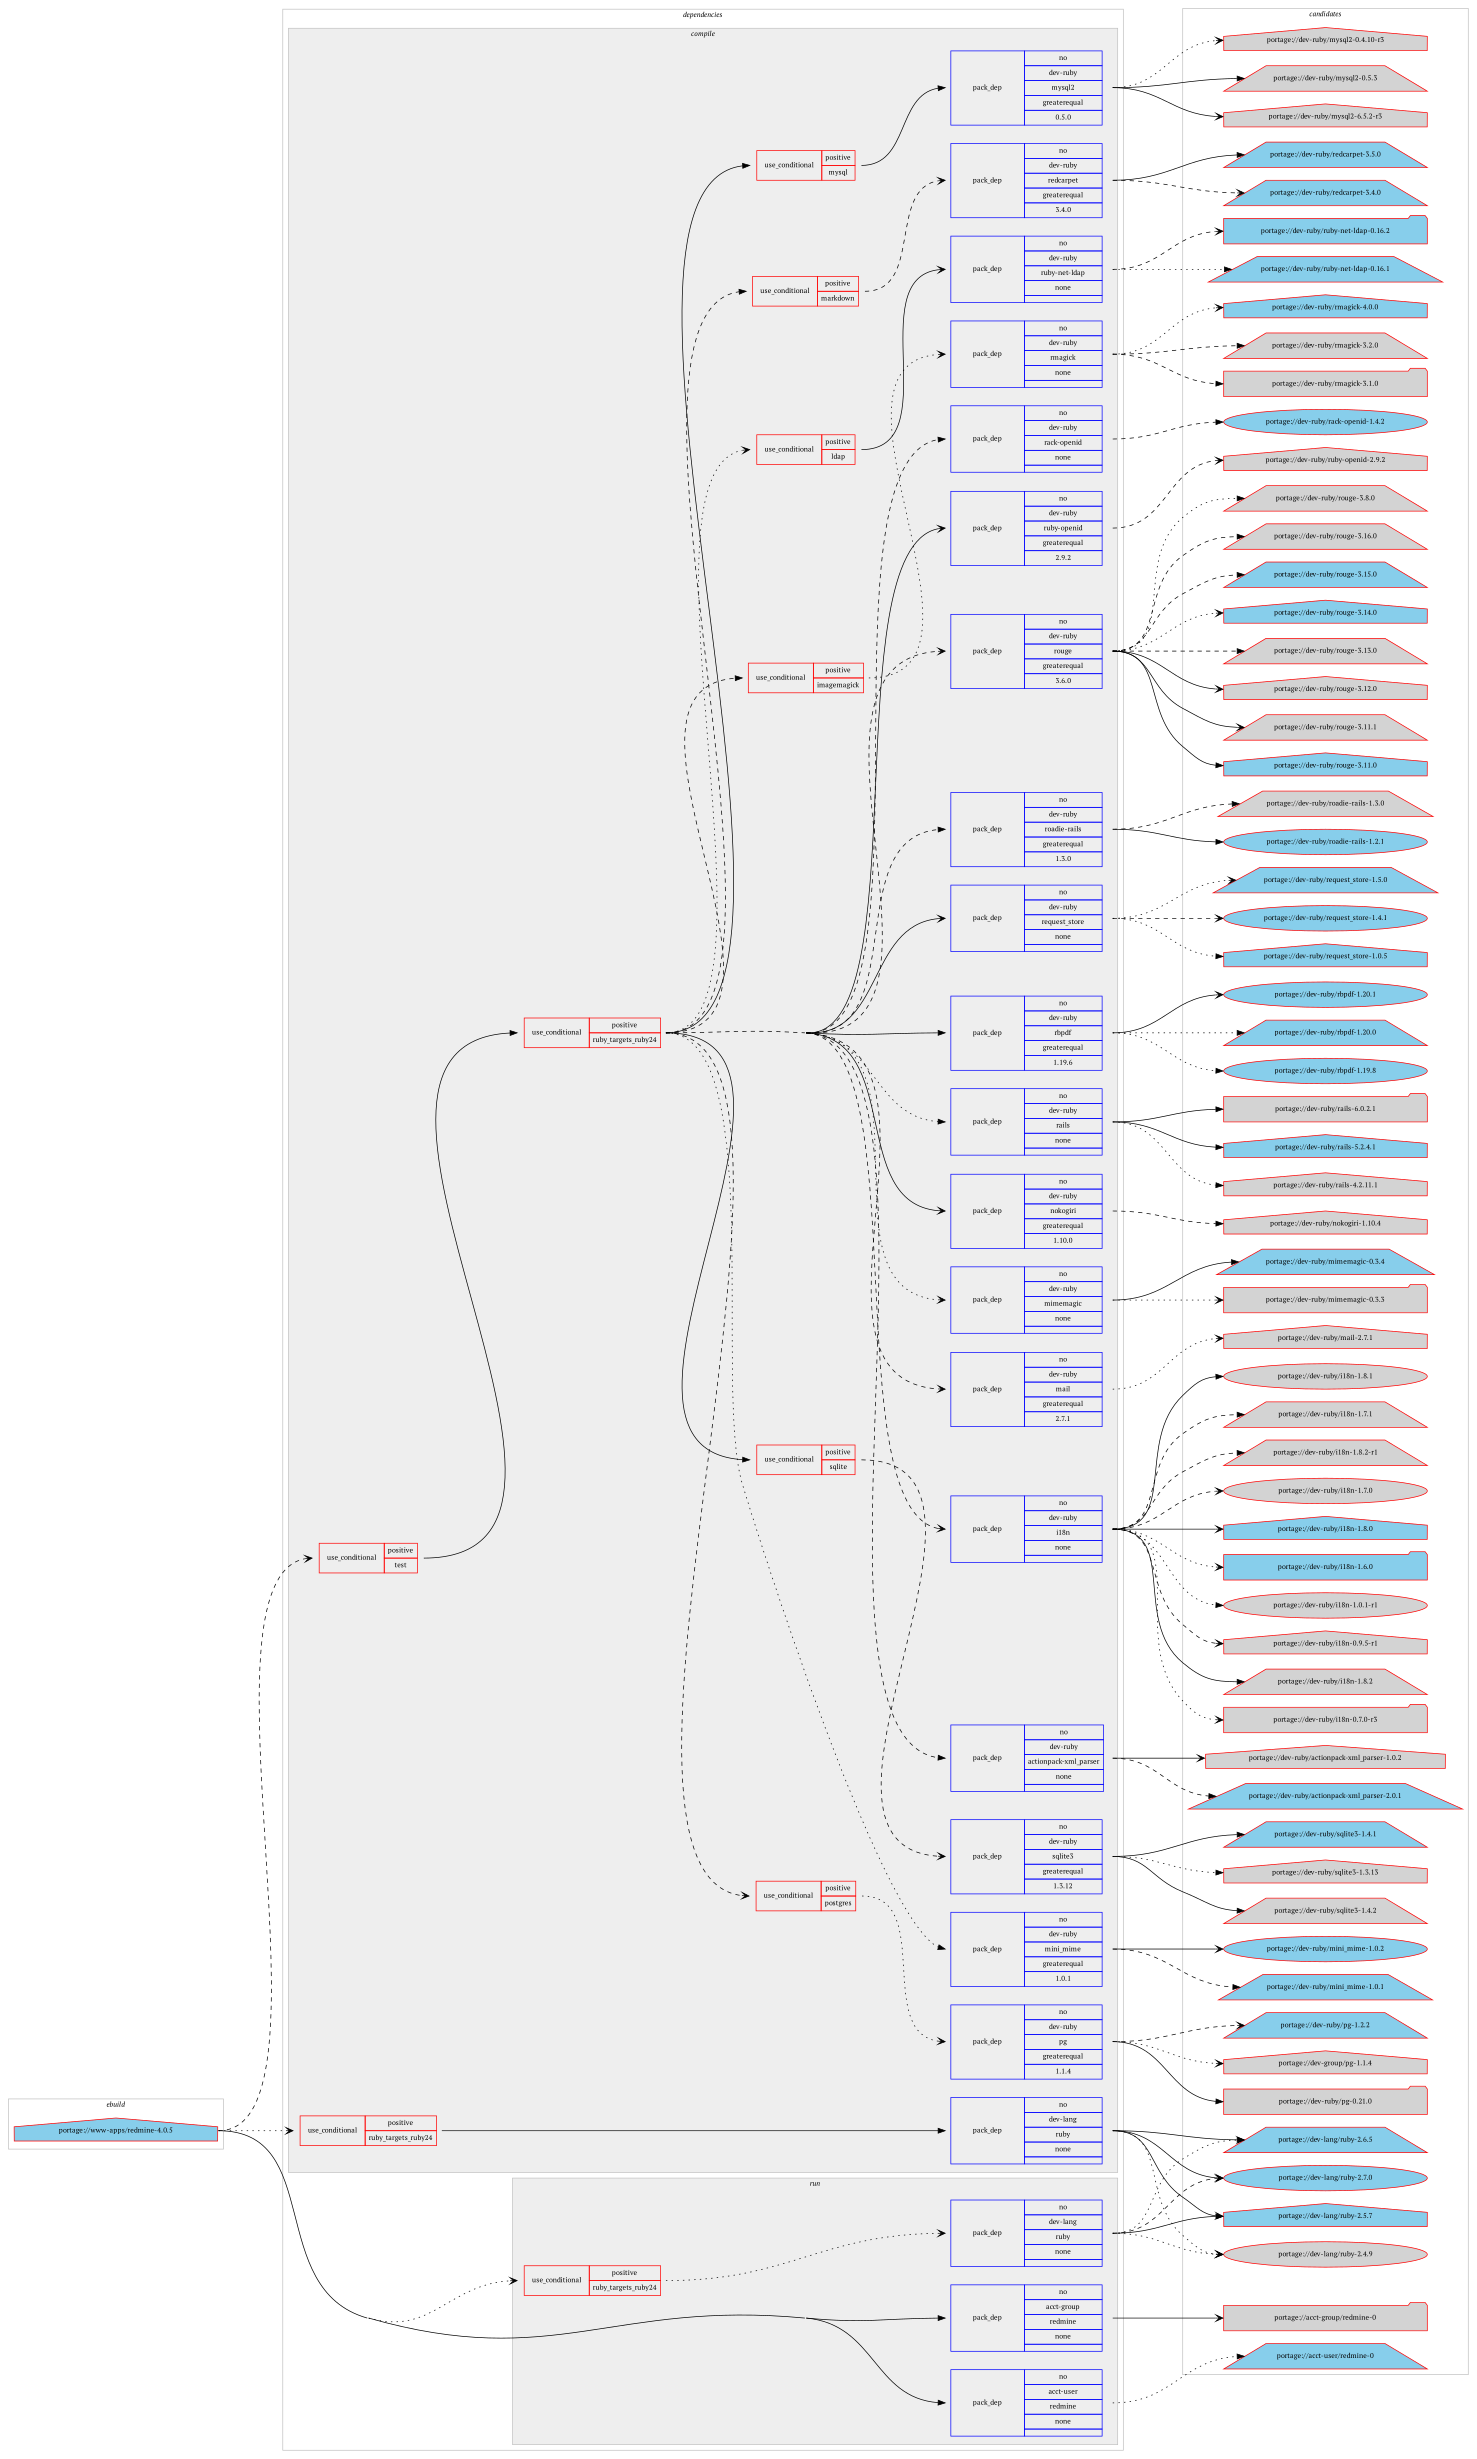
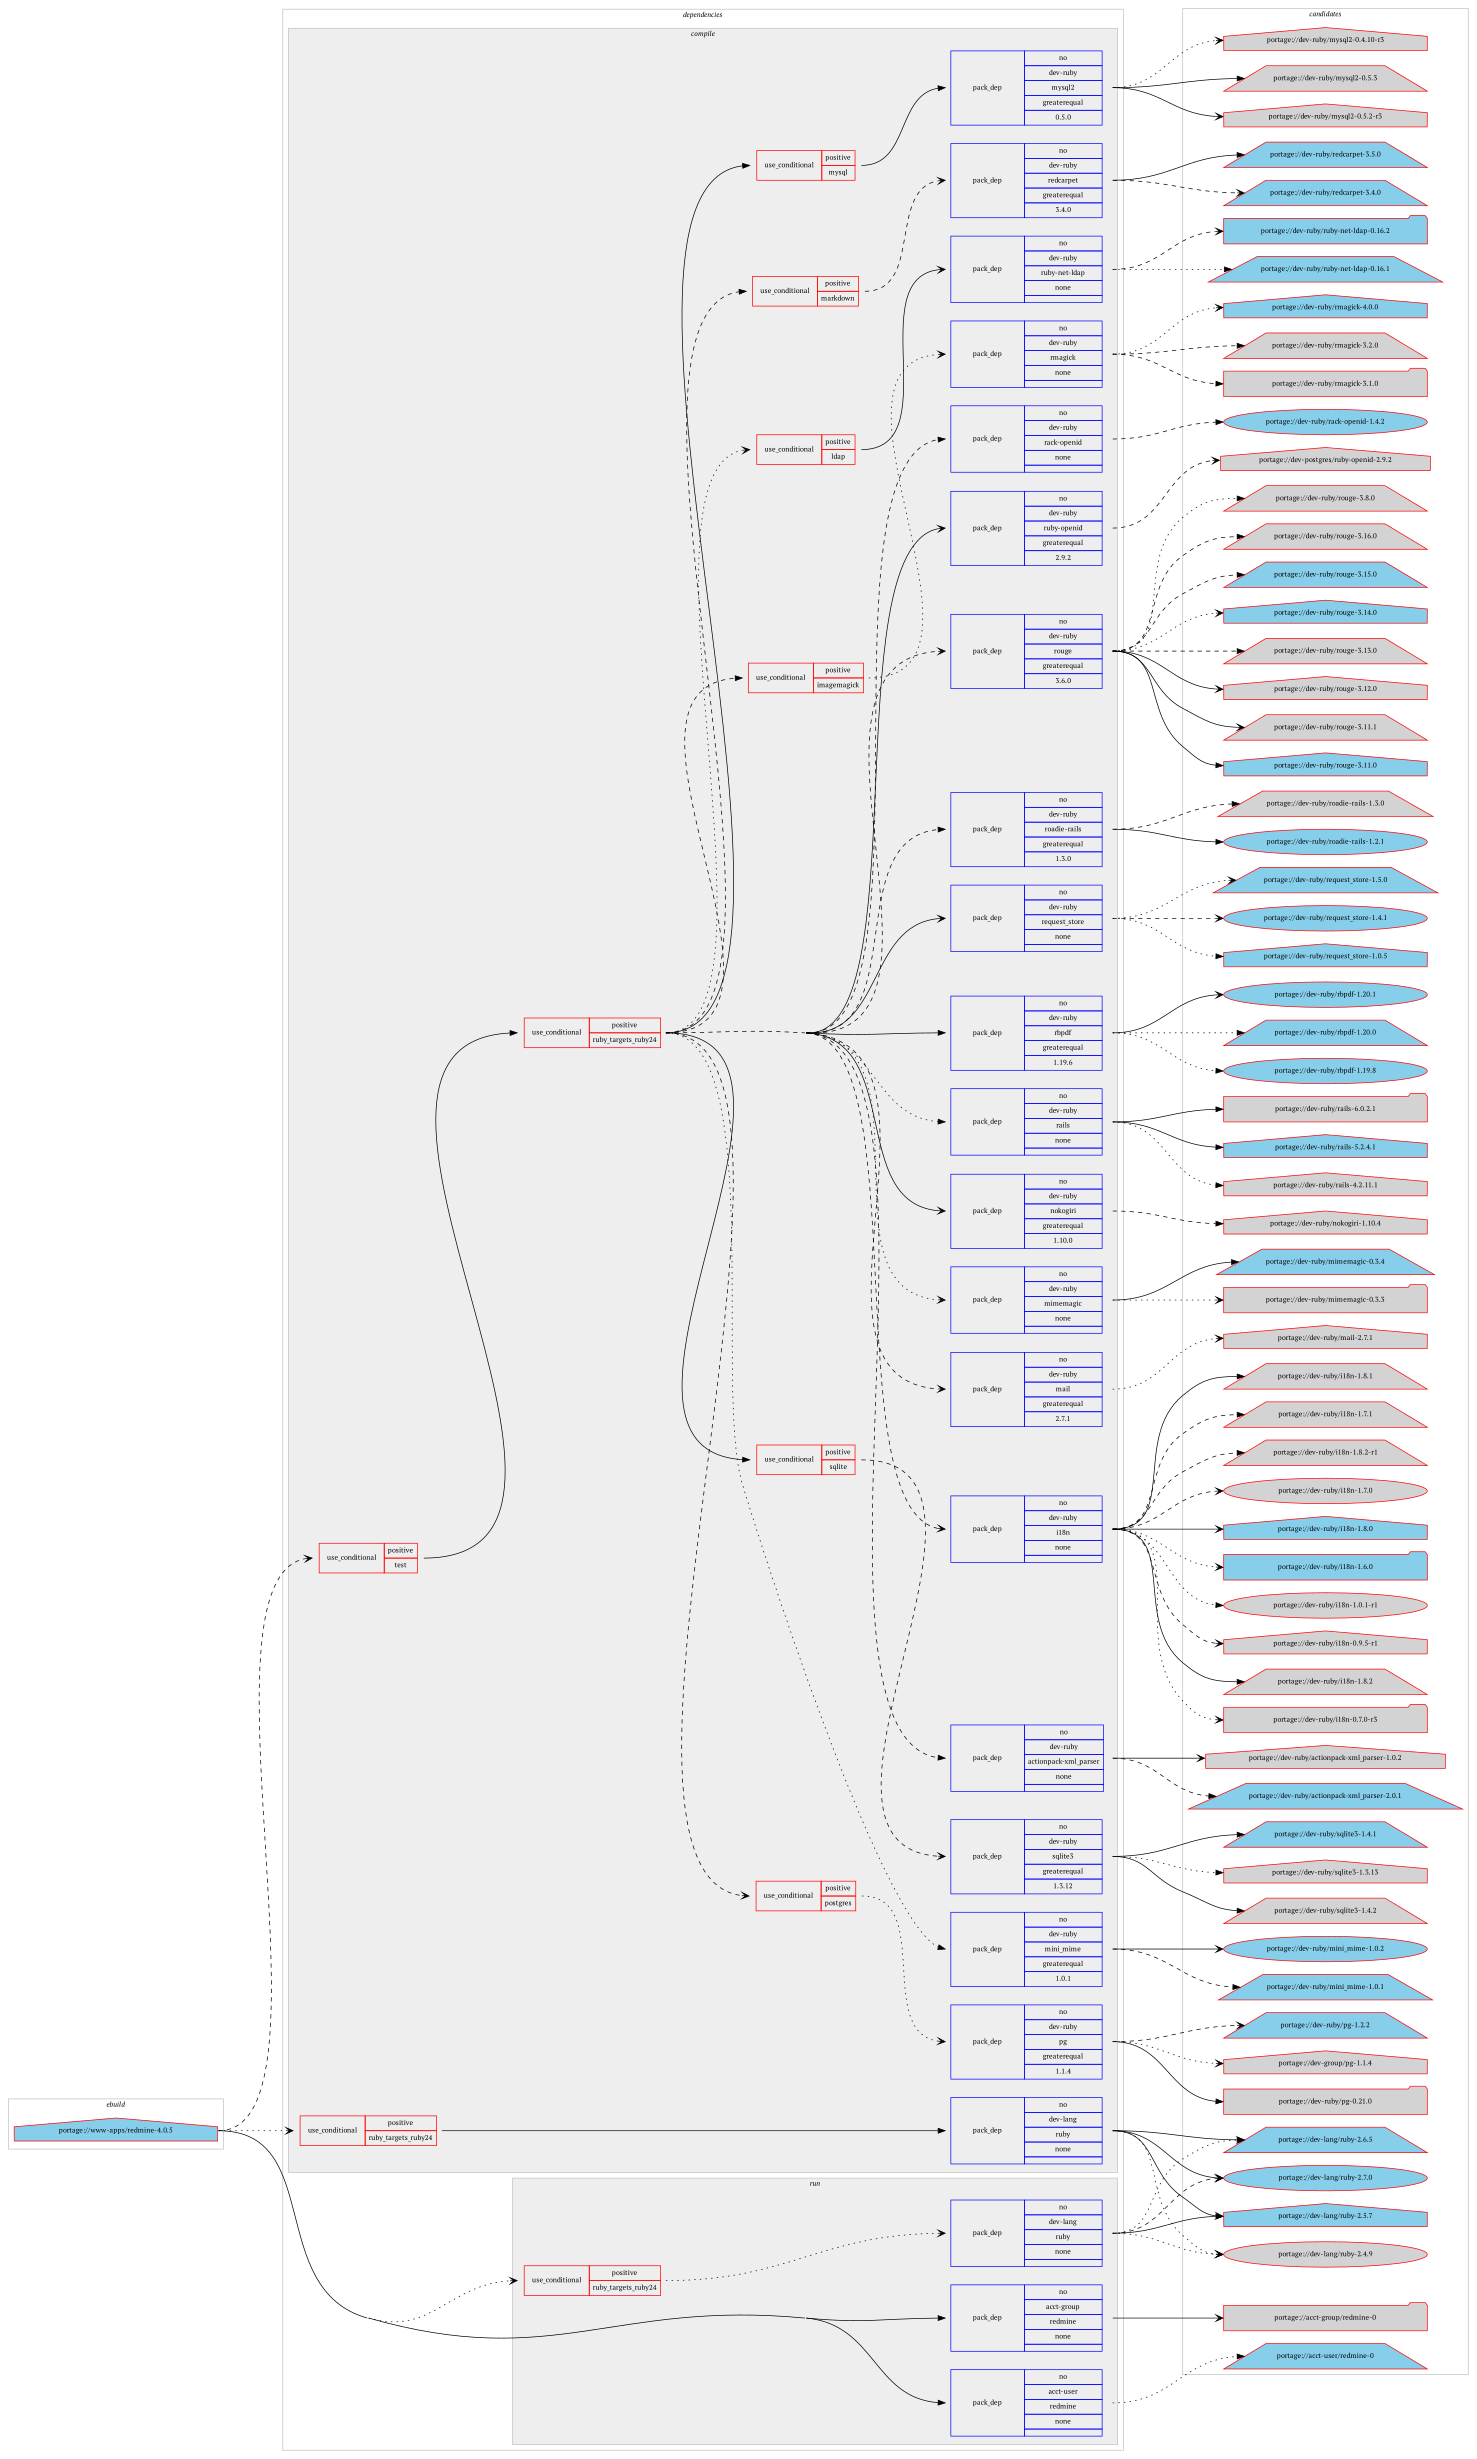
node "portage://dev-ruby/mysql2-6.5.2-r3": label "portage://dev-ruby/mysql2-6.5.2-r3" -> "portage://dev-ruby/mysql2-0.5.2-r3"
node "portage://dev-ruby/ruby-openid-2.9.2": label "portage://dev-ruby/ruby-openid-2.9.2" -> "portage://dev-postgres/ruby-openid-2.9.2"
node "portage://dev-ruby/i18n-1.8.1": shape ellipse -> trapezium
